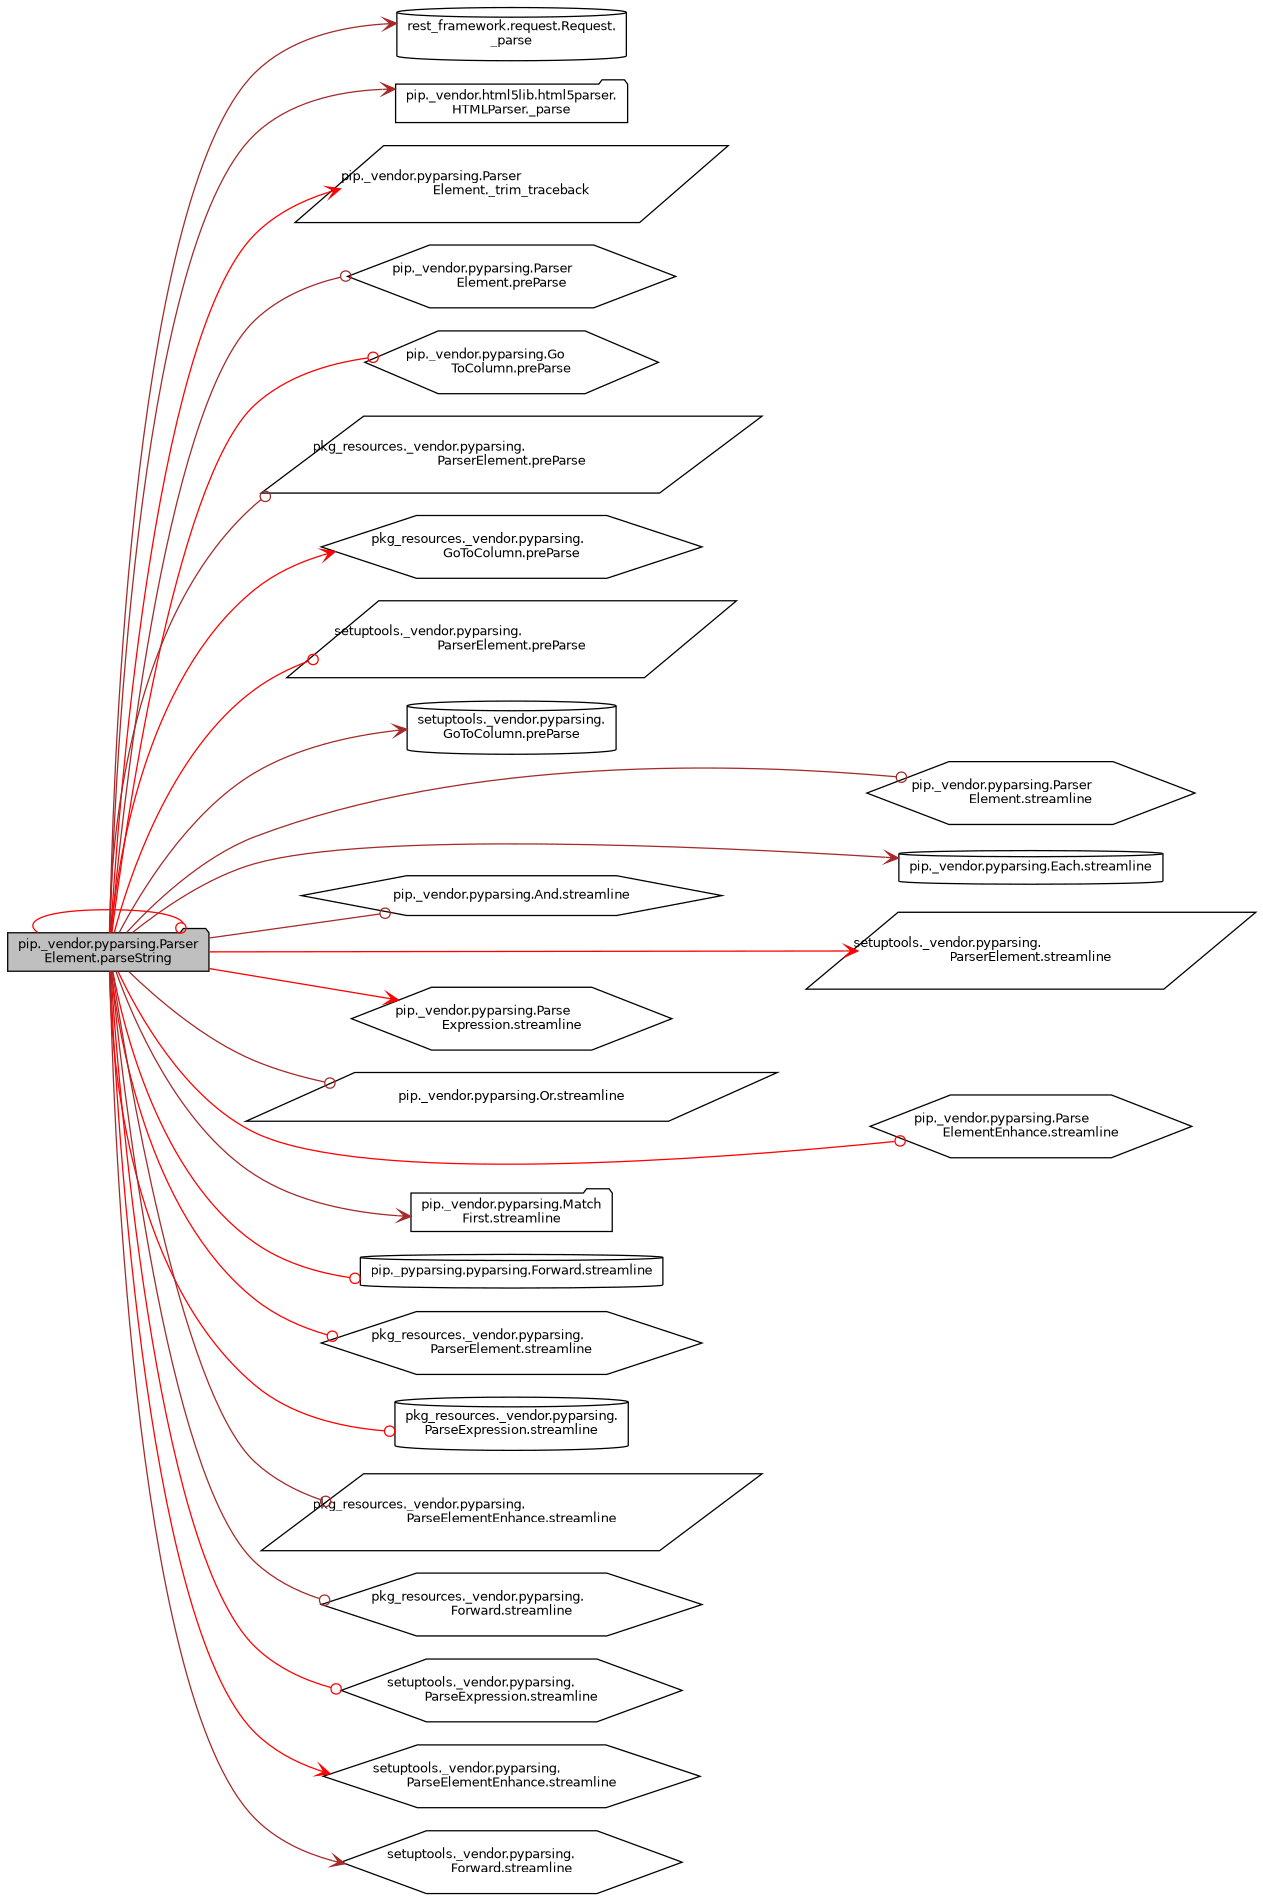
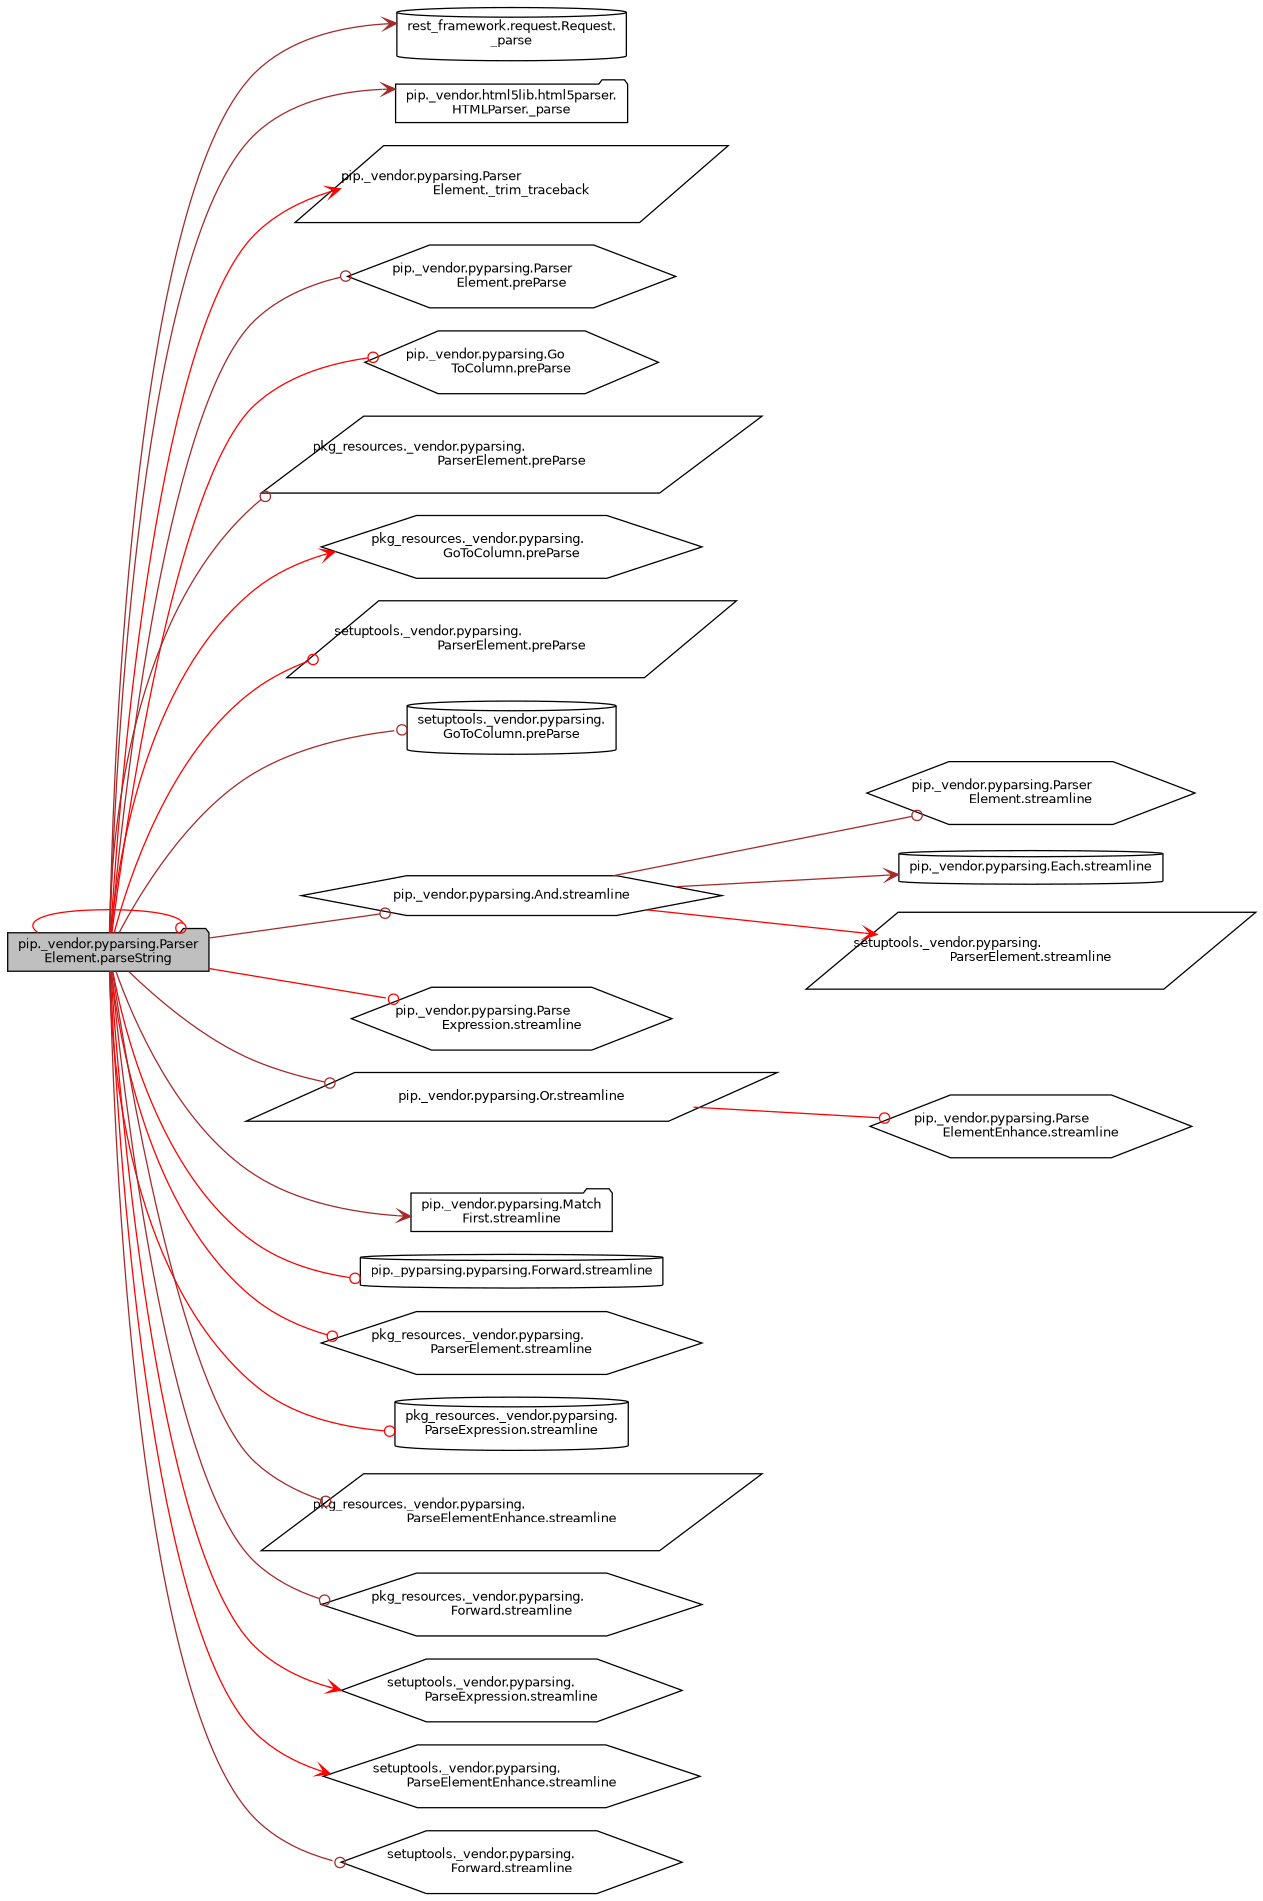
edge "pip._vendor.pyparsing.Parser Element.parseString" -> "pip._vendor.pyparsing.Parser Element.streamline": now "pip._vendor.pyparsing.And.streamline" -> "pip._vendor.pyparsing.Parser Element.streamline"
edge "pip._vendor.pyparsing.Parser Element.parseString" -> "setuptools._vendor.pyparsing. GoToColumn.preParse": arrowhead vee -> odot
edge "pip._vendor.pyparsing.Parser Element.parseString" -> "pip._vendor.pyparsing.Each.streamline": now "pip._vendor.pyparsing.And.streamline" -> "pip._vendor.pyparsing.Each.streamline"
edge "pip._vendor.pyparsing.Parser Element.parseString" -> "setuptools._vendor.pyparsing. ParserElement.streamline": now "pip._vendor.pyparsing.And.streamline" -> "setuptools._vendor.pyparsing. ParserElement.streamline"
edge "pip._vendor.pyparsing.Parser Element.parseString" -> "pip._vendor.pyparsing.Parse Expression.streamline": arrowhead vee -> odot
edge "pip._vendor.pyparsing.Parser Element.parseString" -> "pip._vendor.pyparsing.Parse ElementEnhance.streamline": now "pip._vendor.pyparsing.Or.streamline" -> "pip._vendor.pyparsing.Parse ElementEnhance.streamline"
edge "pip._vendor.pyparsing.Parser Element.parseString" -> "setuptools._vendor.pyparsing. ParseExpression.streamline": arrowhead odot -> vee
edge "pip._vendor.pyparsing.Parser Element.parseString" -> "setuptools._vendor.pyparsing. Forward.streamline": arrowhead vee -> odot
